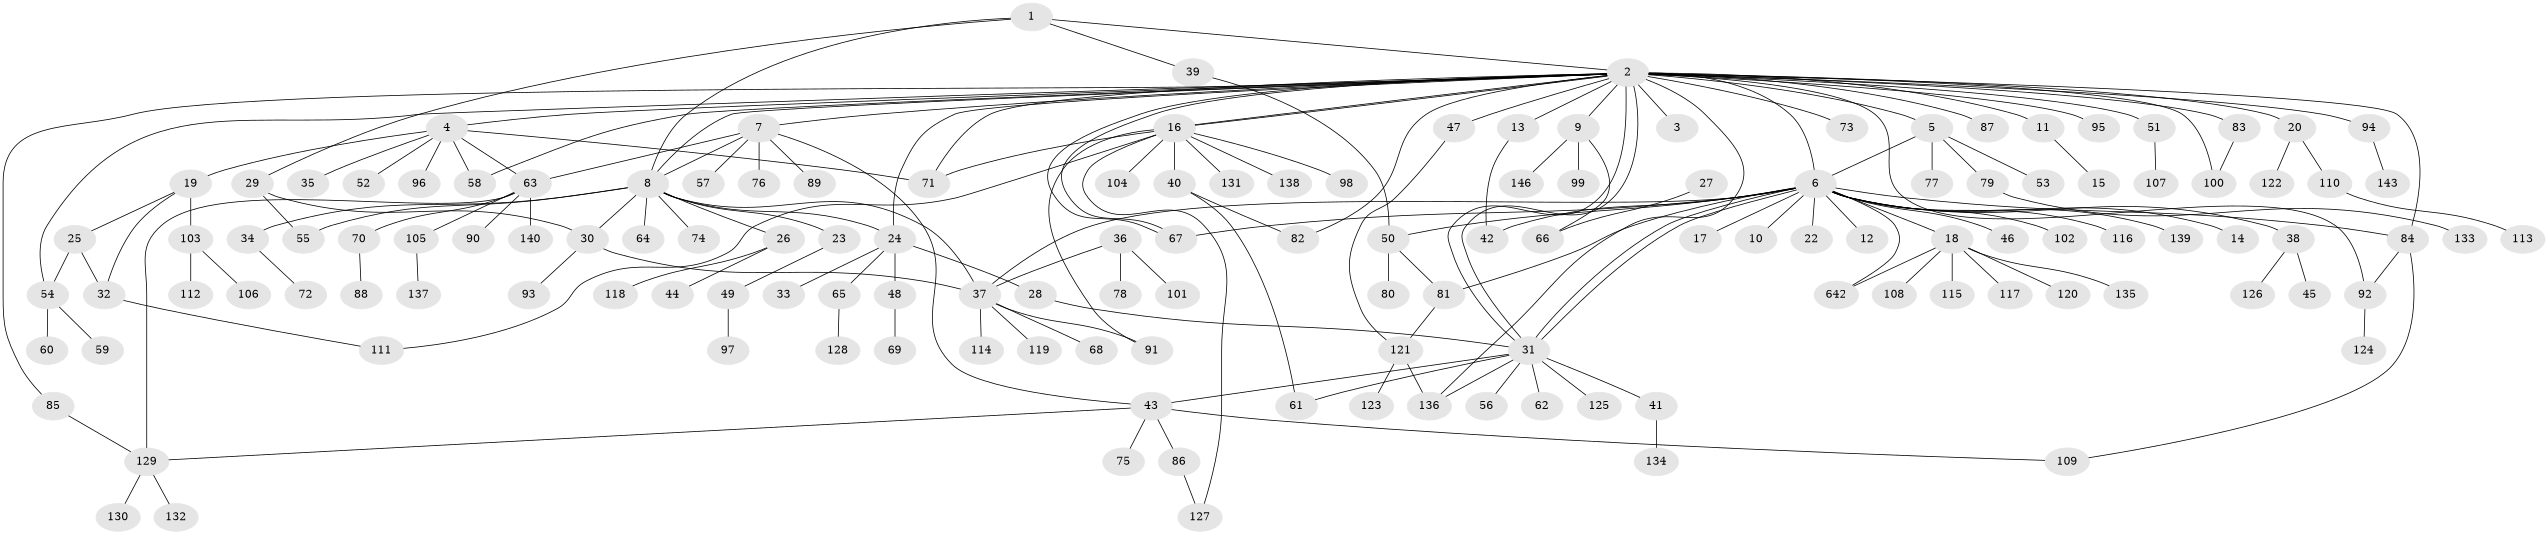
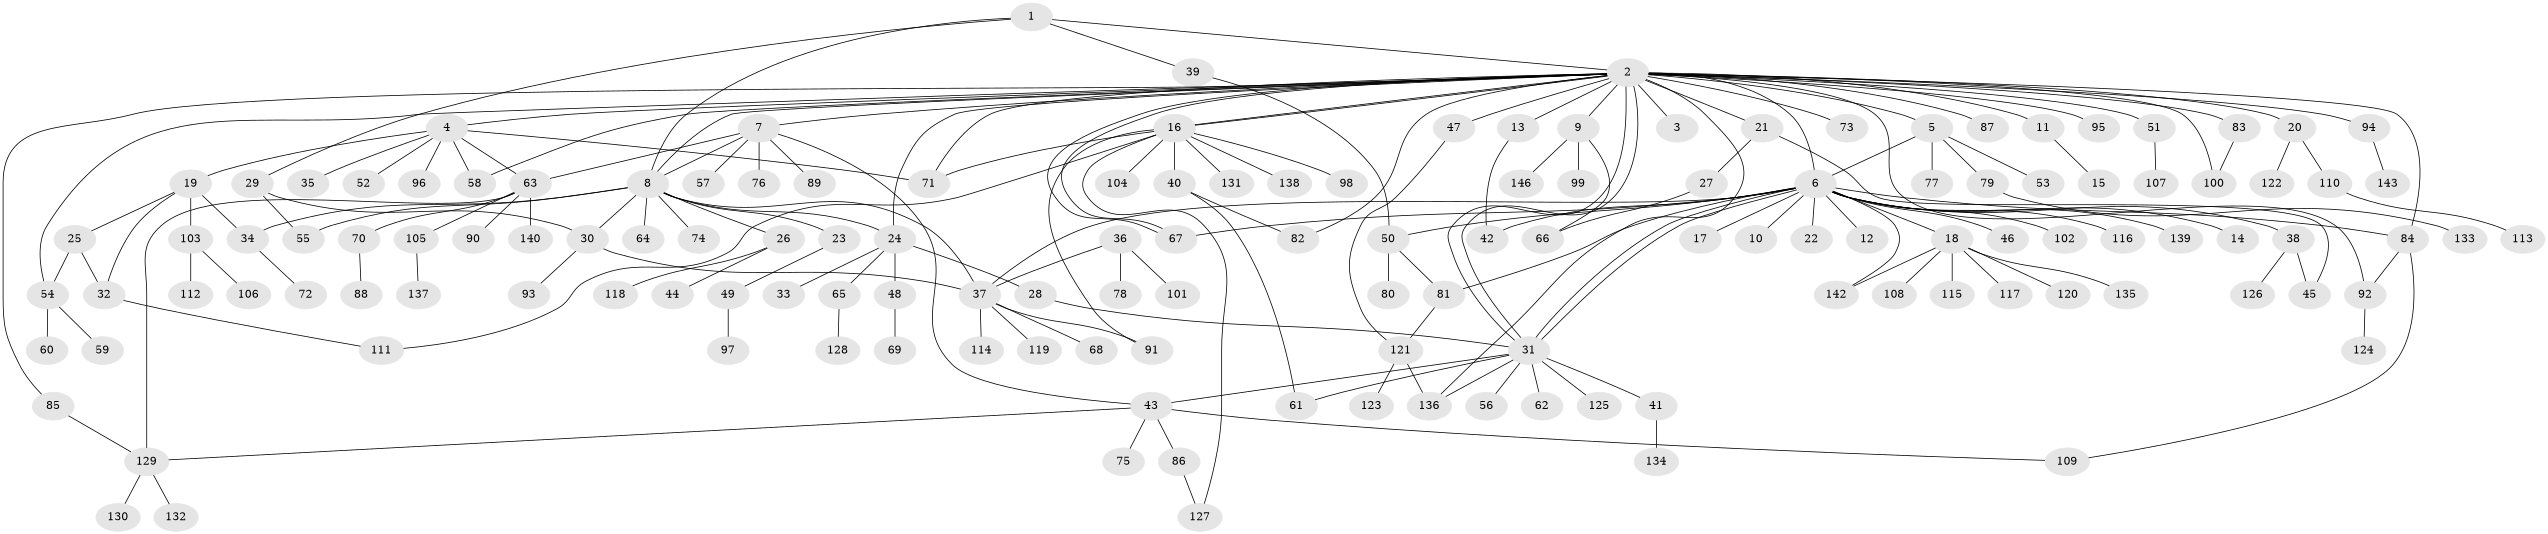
node "21": added
edge "19" -- "34": added
node "642": label "642" -> "142"
